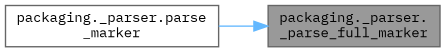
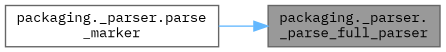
node "packaging._parser. _parse_full_marker": label "packaging._parser. _parse_full_marker" -> "packaging._parser. _parse_full_parser"
